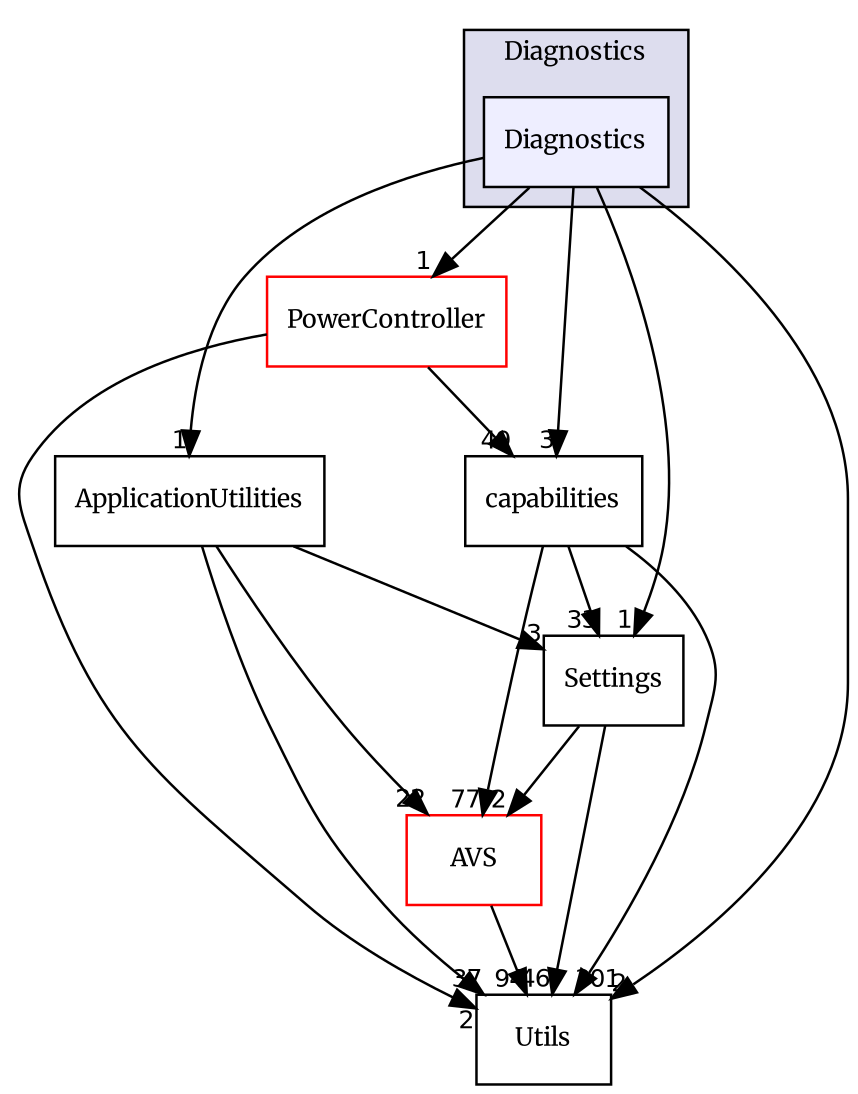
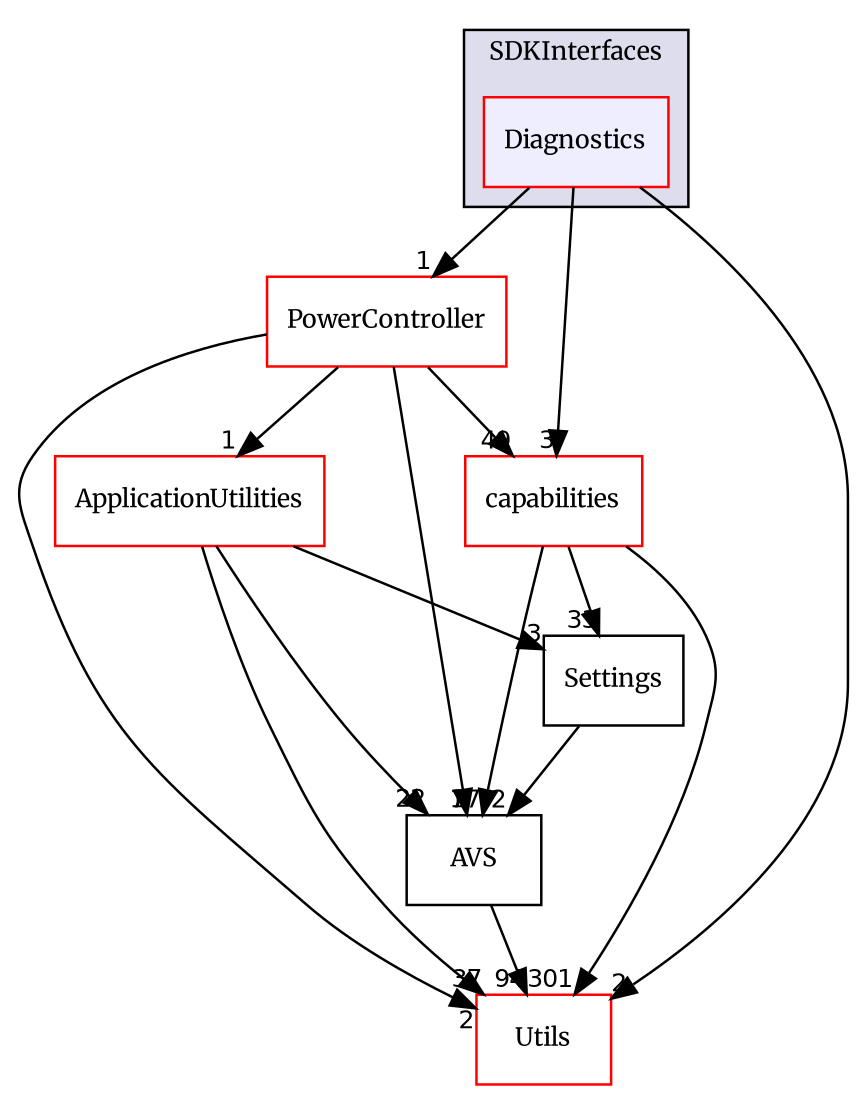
cluster "Diagnostics": label "Diagnostics" -> "SDKInterfaces"
node "Diagnostics": color black -> red
edge "Diagnostics" -> "ApplicationUtilities": now "PowerController" -> "ApplicationUtilities"
edge "Diagnostics" -> "Settings": removed
node "ApplicationUtilities": color black -> red
node "capabilities": color black -> red
edge "PowerController" -> "AVS": added
edge "Settings" -> "Utils": removed
node "AVS": color red -> black
node "Utils": color black -> red
